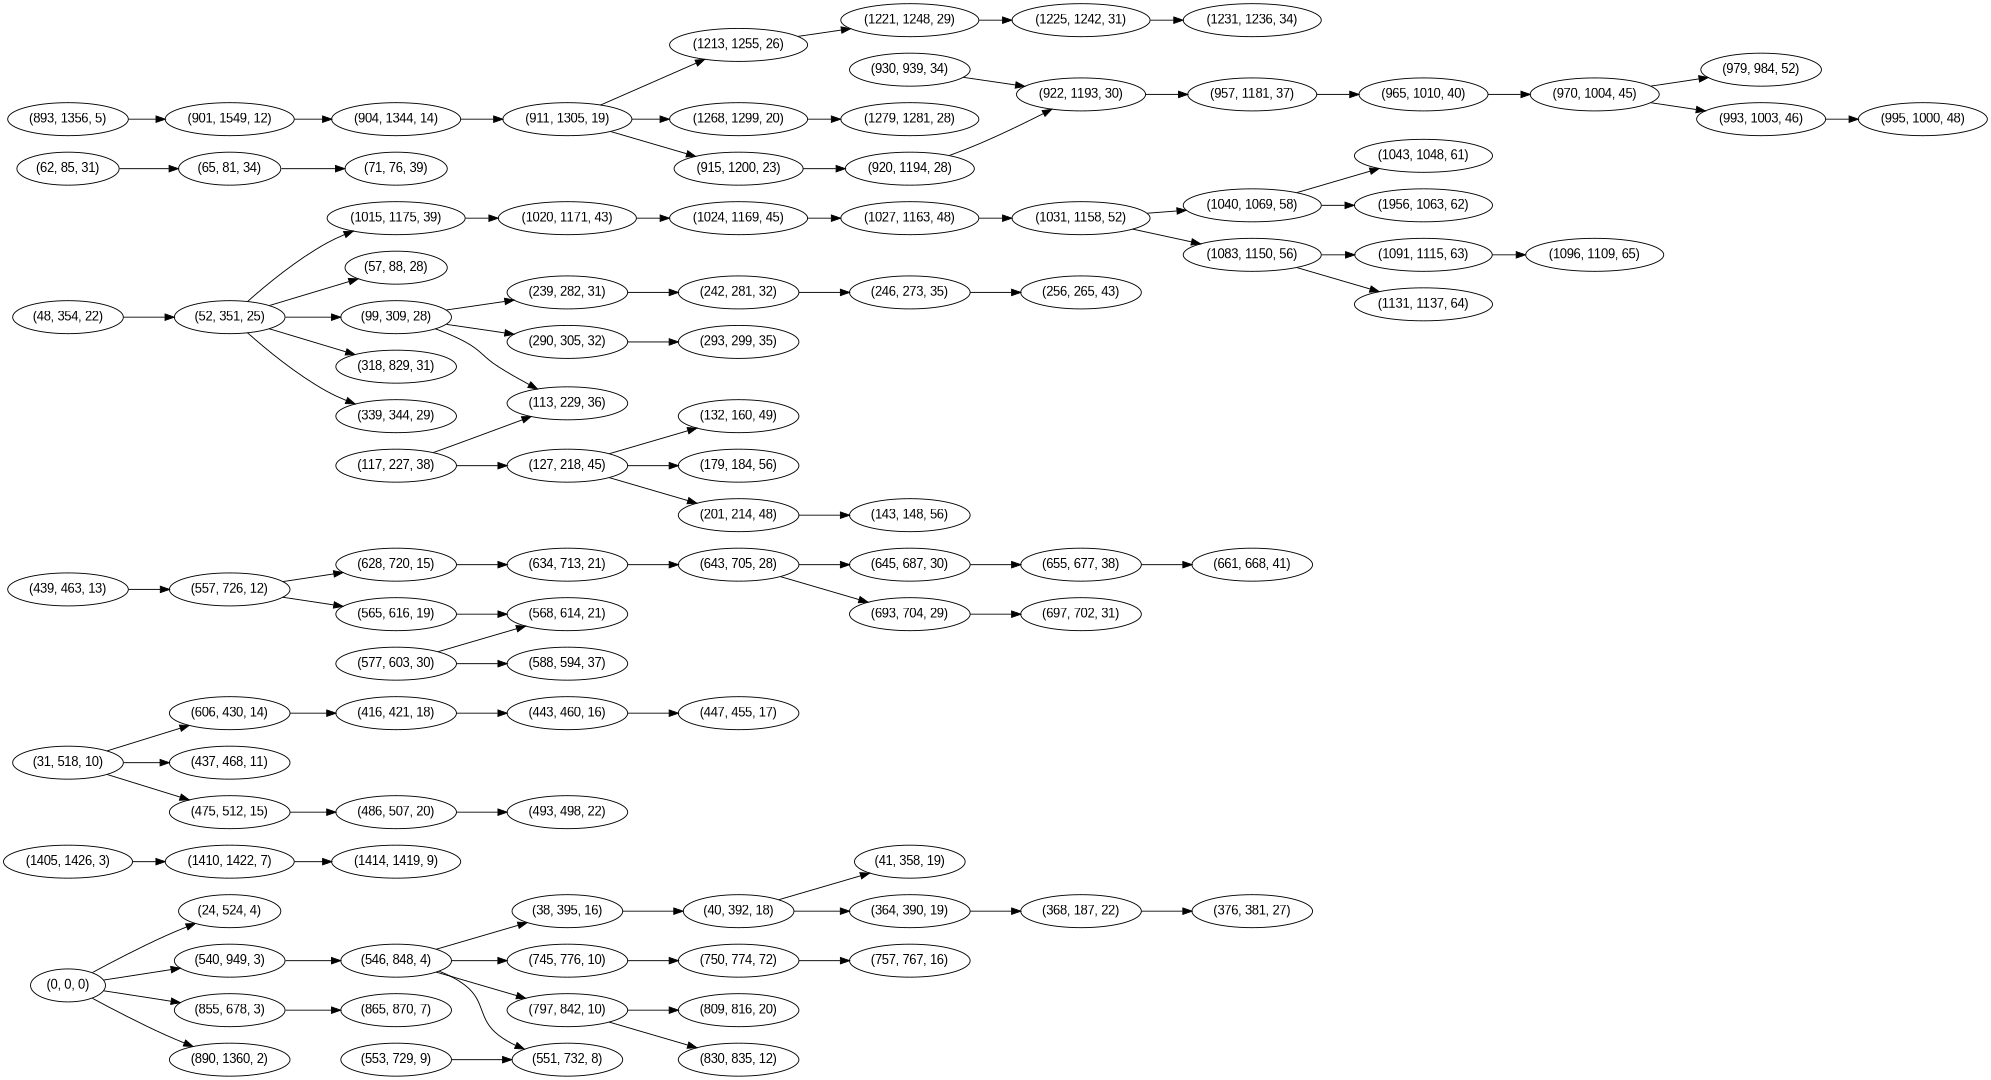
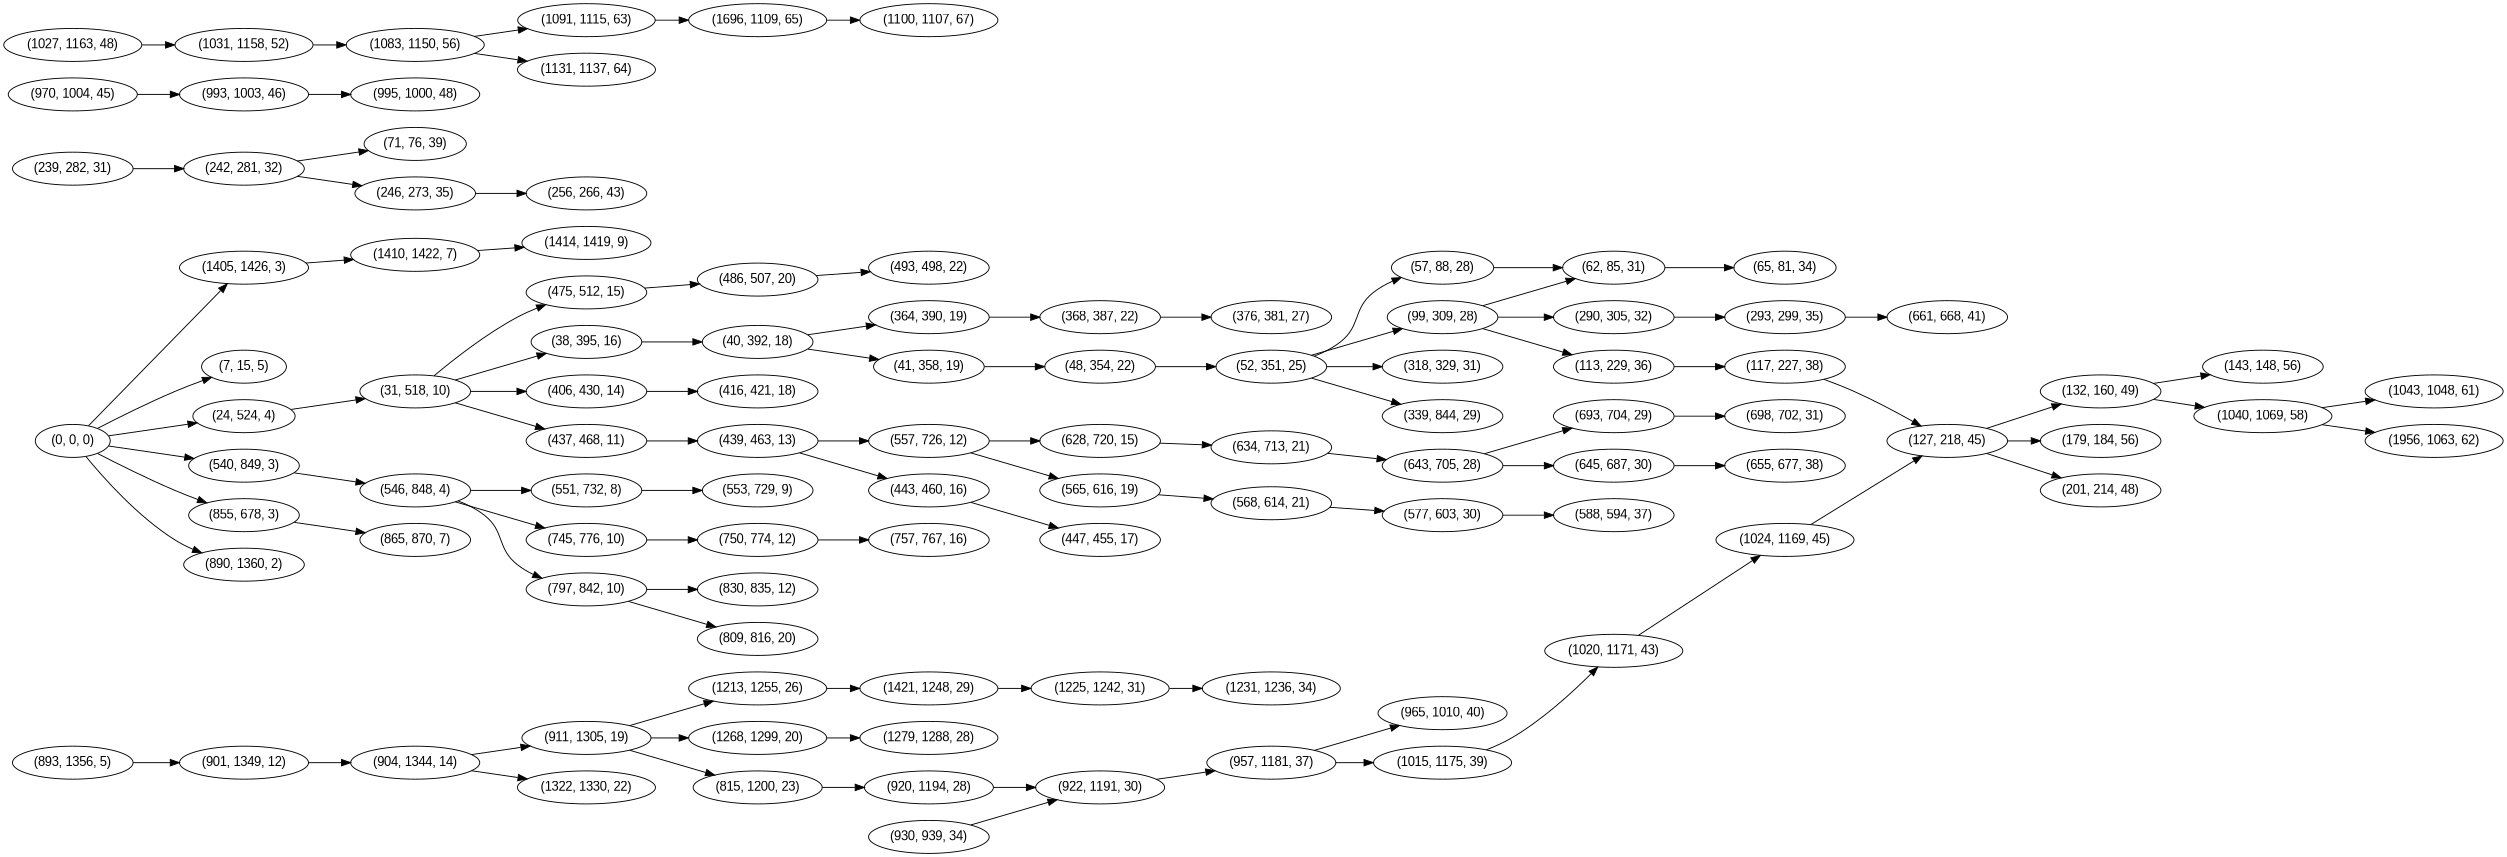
node "(1221, 1248, 29)": label "(1221, 1248, 29)" -> "(1421, 1248, 29)"
node "(1100, 1107, 67)": added
node "(979, 984, 52)": removed
node "(922, 1193, 30)": label "(922, 1193, 30)" -> "(922, 1191, 30)"
edge "(965, 1010, 40)" -> "(970, 1004, 45)": removed
node "(901, 1549, 12)": label "(901, 1549, 12)" -> "(901, 1349, 12)"
node "(1279, 1281, 28)": label "(1279, 1281, 28)" -> "(1279, 1288, 28)"
edge "(65, 81, 34)" -> "(71, 76, 39)": now "(242, 281, 32)" -> "(71, 76, 39)"
node "(915, 1200, 23)": label "(915, 1200, 23)" -> "(815, 1200, 23)"
edge "(1031, 1158, 52)" -> "(1040, 1069, 58)": now "(132, 160, 49)" -> "(1040, 1069, 58)"
edge "(1024, 1169, 45)" -> "(1027, 1163, 48)": now "(1024, 1169, 45)" -> "(127, 218, 45)"
node "(1096, 1109, 65)": label "(1096, 1109, 65)" -> "(1696, 1109, 65)"
edge "(52, 351, 25)" -> "(1015, 1175, 39)": now "(957, 1181, 37)" -> "(1015, 1175, 39)"
edge "(57, 88, 28)" -> "(62, 85, 31)": added
node "(256, 265, 43)": label "(256, 265, 43)" -> "(256, 266, 43)"
edge "(99, 309, 28)" -> "(239, 282, 31)": now "(99, 309, 28)" -> "(62, 85, 31)"
edge "(0, 0, 0)" -> "(1405, 1426, 3)": added
node "(7, 15, 5)": added
node "(318, 829, 31)": label "(318, 829, 31)" -> "(318, 329, 31)"
edge "(41, 358, 19)" -> "(48, 354, 22)": added
edge "(24, 524, 4)" -> "(31, 518, 10)": added
node "(339, 344, 29)": label "(339, 344, 29)" -> "(339, 844, 29)"
edge "(117, 227, 38)" -> "(113, 229, 36)": reversed
edge "(437, 468, 11)" -> "(439, 463, 13)": added
edge "(201, 214, 48)" -> "(143, 148, 56)": now "(132, 160, 49)" -> "(143, 148, 56)"
edge "(655, 677, 38)" -> "(661, 668, 41)": now "(293, 299, 35)" -> "(661, 668, 41)"
node "(697, 702, 31)": label "(697, 702, 31)" -> "(698, 702, 31)"
edge "(577, 603, 30)" -> "(568, 614, 21)": reversed
node "(606, 430, 14)": label "(606, 430, 14)" -> "(406, 430, 14)"
edge "(416, 421, 18)" -> "(443, 460, 16)": now "(439, 463, 13)" -> "(443, 460, 16)"
node "(1322, 1330, 22)": added
node "(368, 187, 22)": label "(368, 187, 22)" -> "(368, 387, 22)"
edge "(546, 848, 4)" -> "(38, 395, 16)": now "(31, 518, 10)" -> "(38, 395, 16)"
node "(540, 949, 3)": label "(540, 949, 3)" -> "(540, 849, 3)"
node "(750, 774, 72)": label "(750, 774, 72)" -> "(750, 774, 12)"
edge "(553, 729, 9)" -> "(551, 732, 8)": reversed
